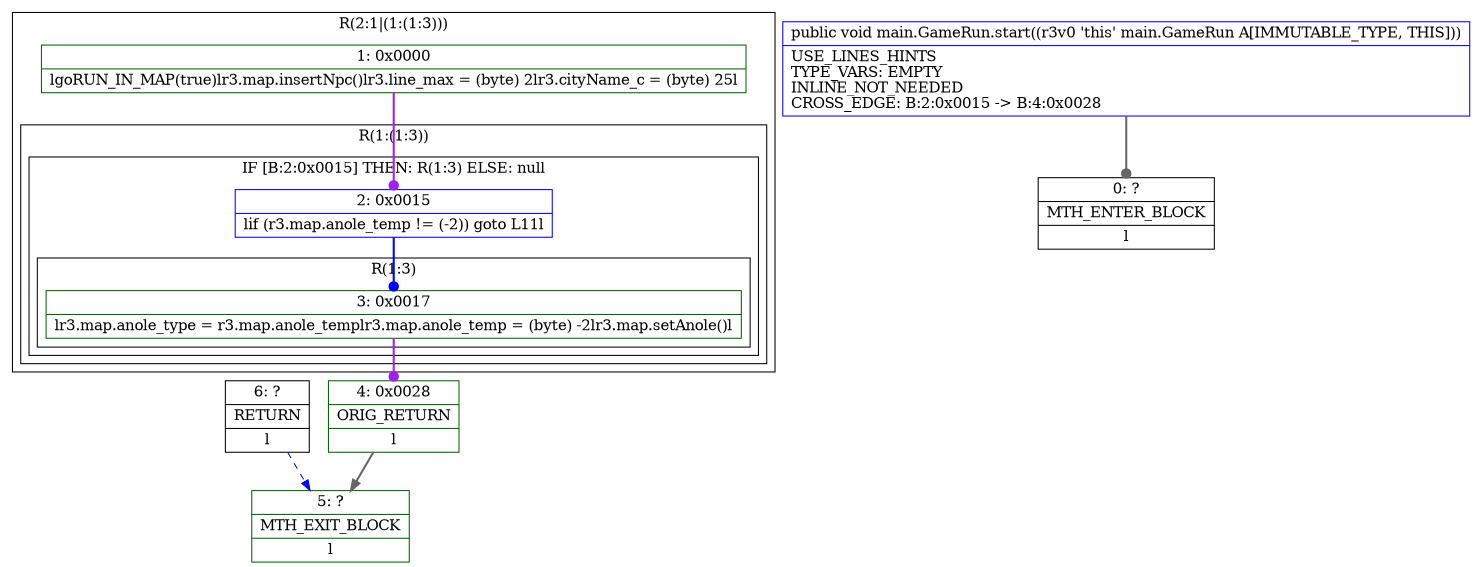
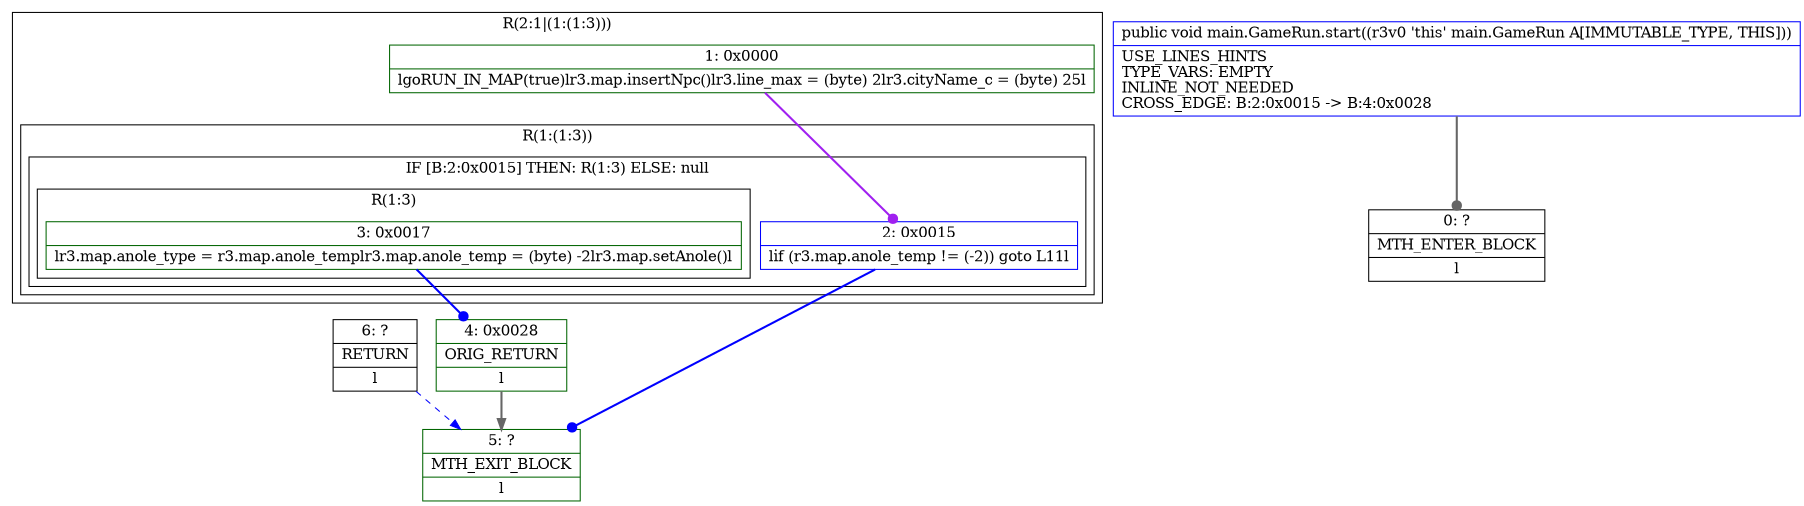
edge "2: 0x0015" -> "3: 0x0017": now "2: 0x0015" -> "5: ?"
edge "3: 0x0017" -> "4: 0x0028": color purple -> blue
